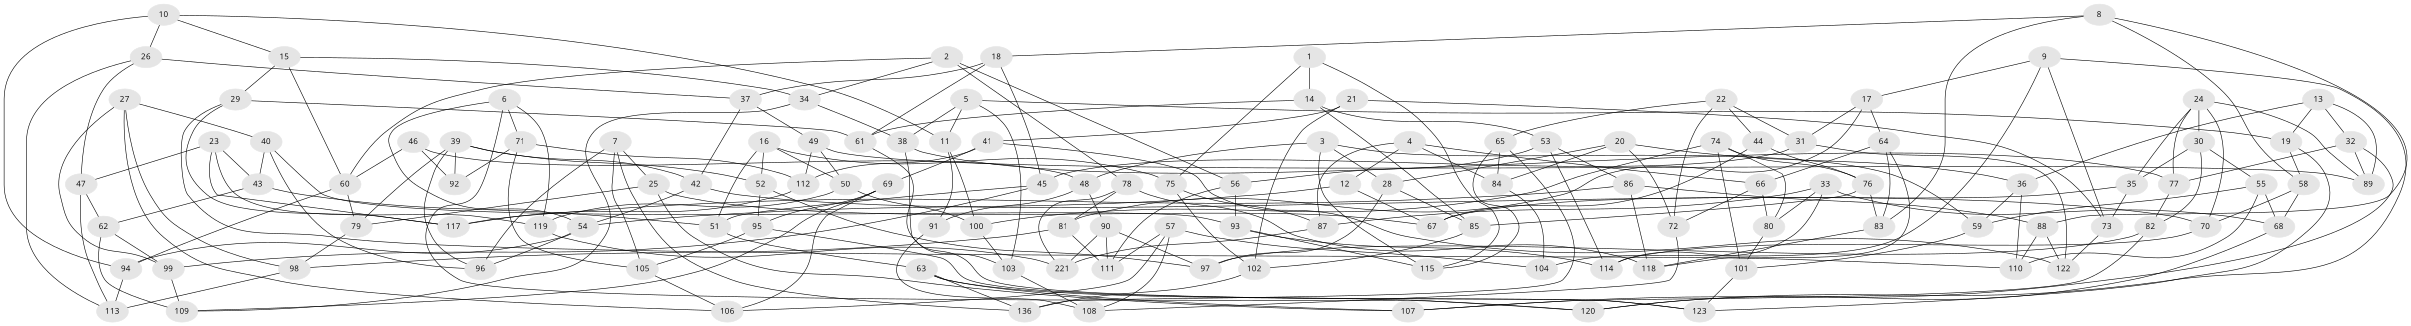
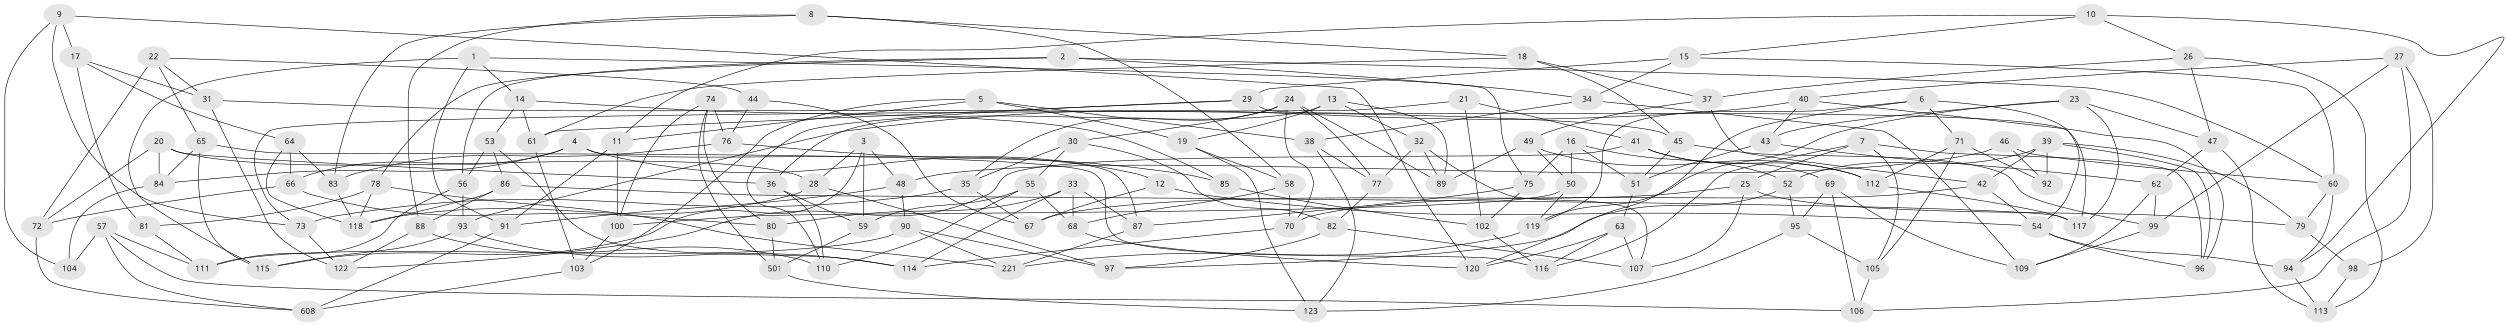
edge "1" -- "91": added
edge "28" -- "85": now "28" -- "118"
edge "81" -- "98": removed
node "101": label "101" -> "501"
node "136": label "136" -> "116"
node "108": label "108" -> "608"
